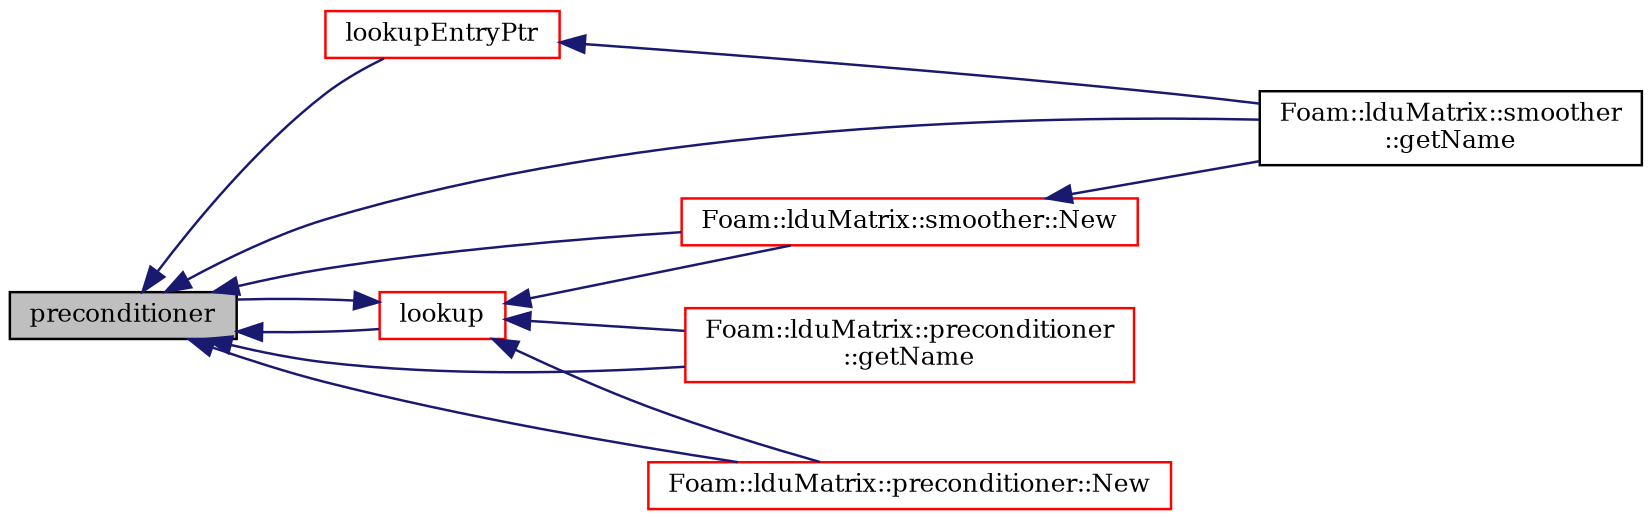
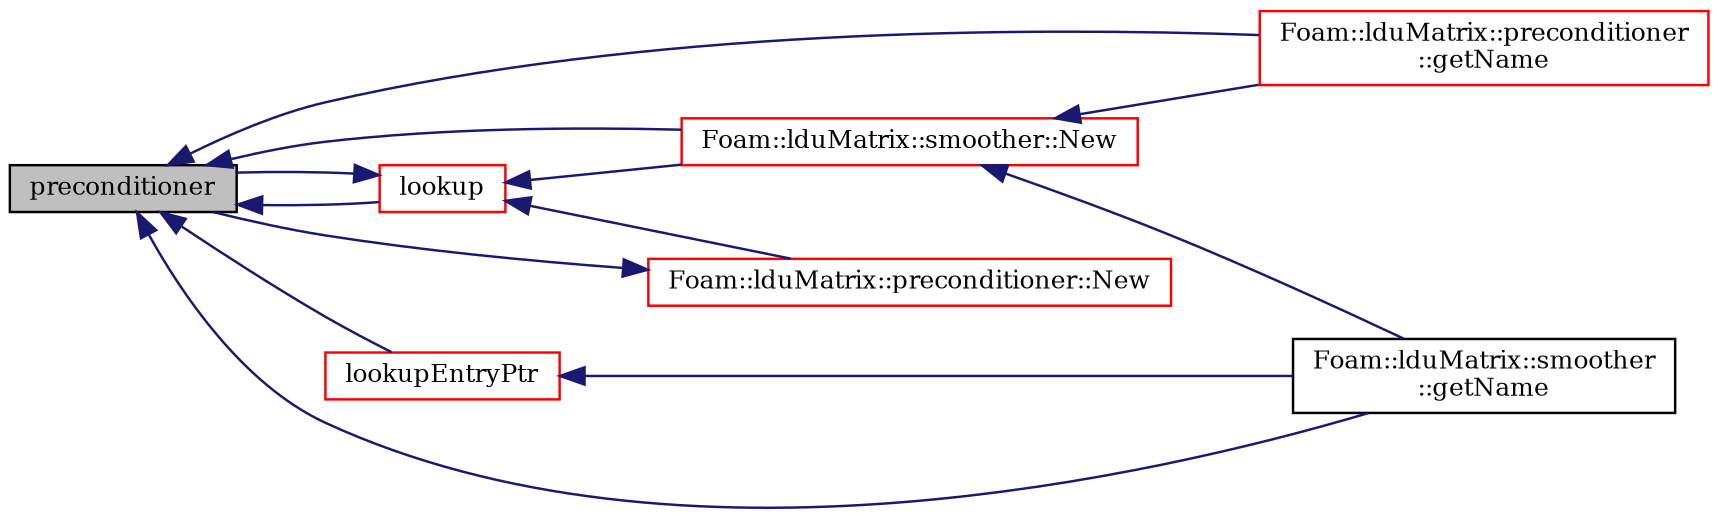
edge "Foam::lduMatrix::preconditioner ::getName" -> "lookup": now "Foam::lduMatrix::preconditioner ::getName" -> "Foam::lduMatrix::smoother::New"
edge "Foam::lduMatrix::preconditioner::New" -> "preconditioner": reversed
